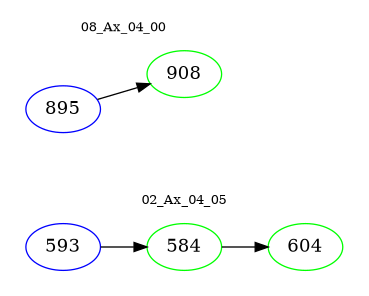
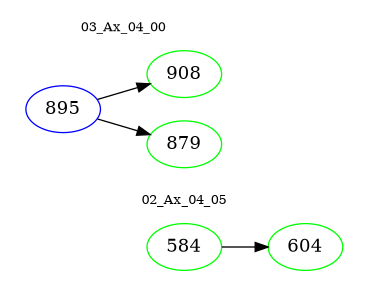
cluster "08_Ax_04_00": label "08_Ax_04_00" -> "03_Ax_04_00"
node "879": added
node "593": removed
